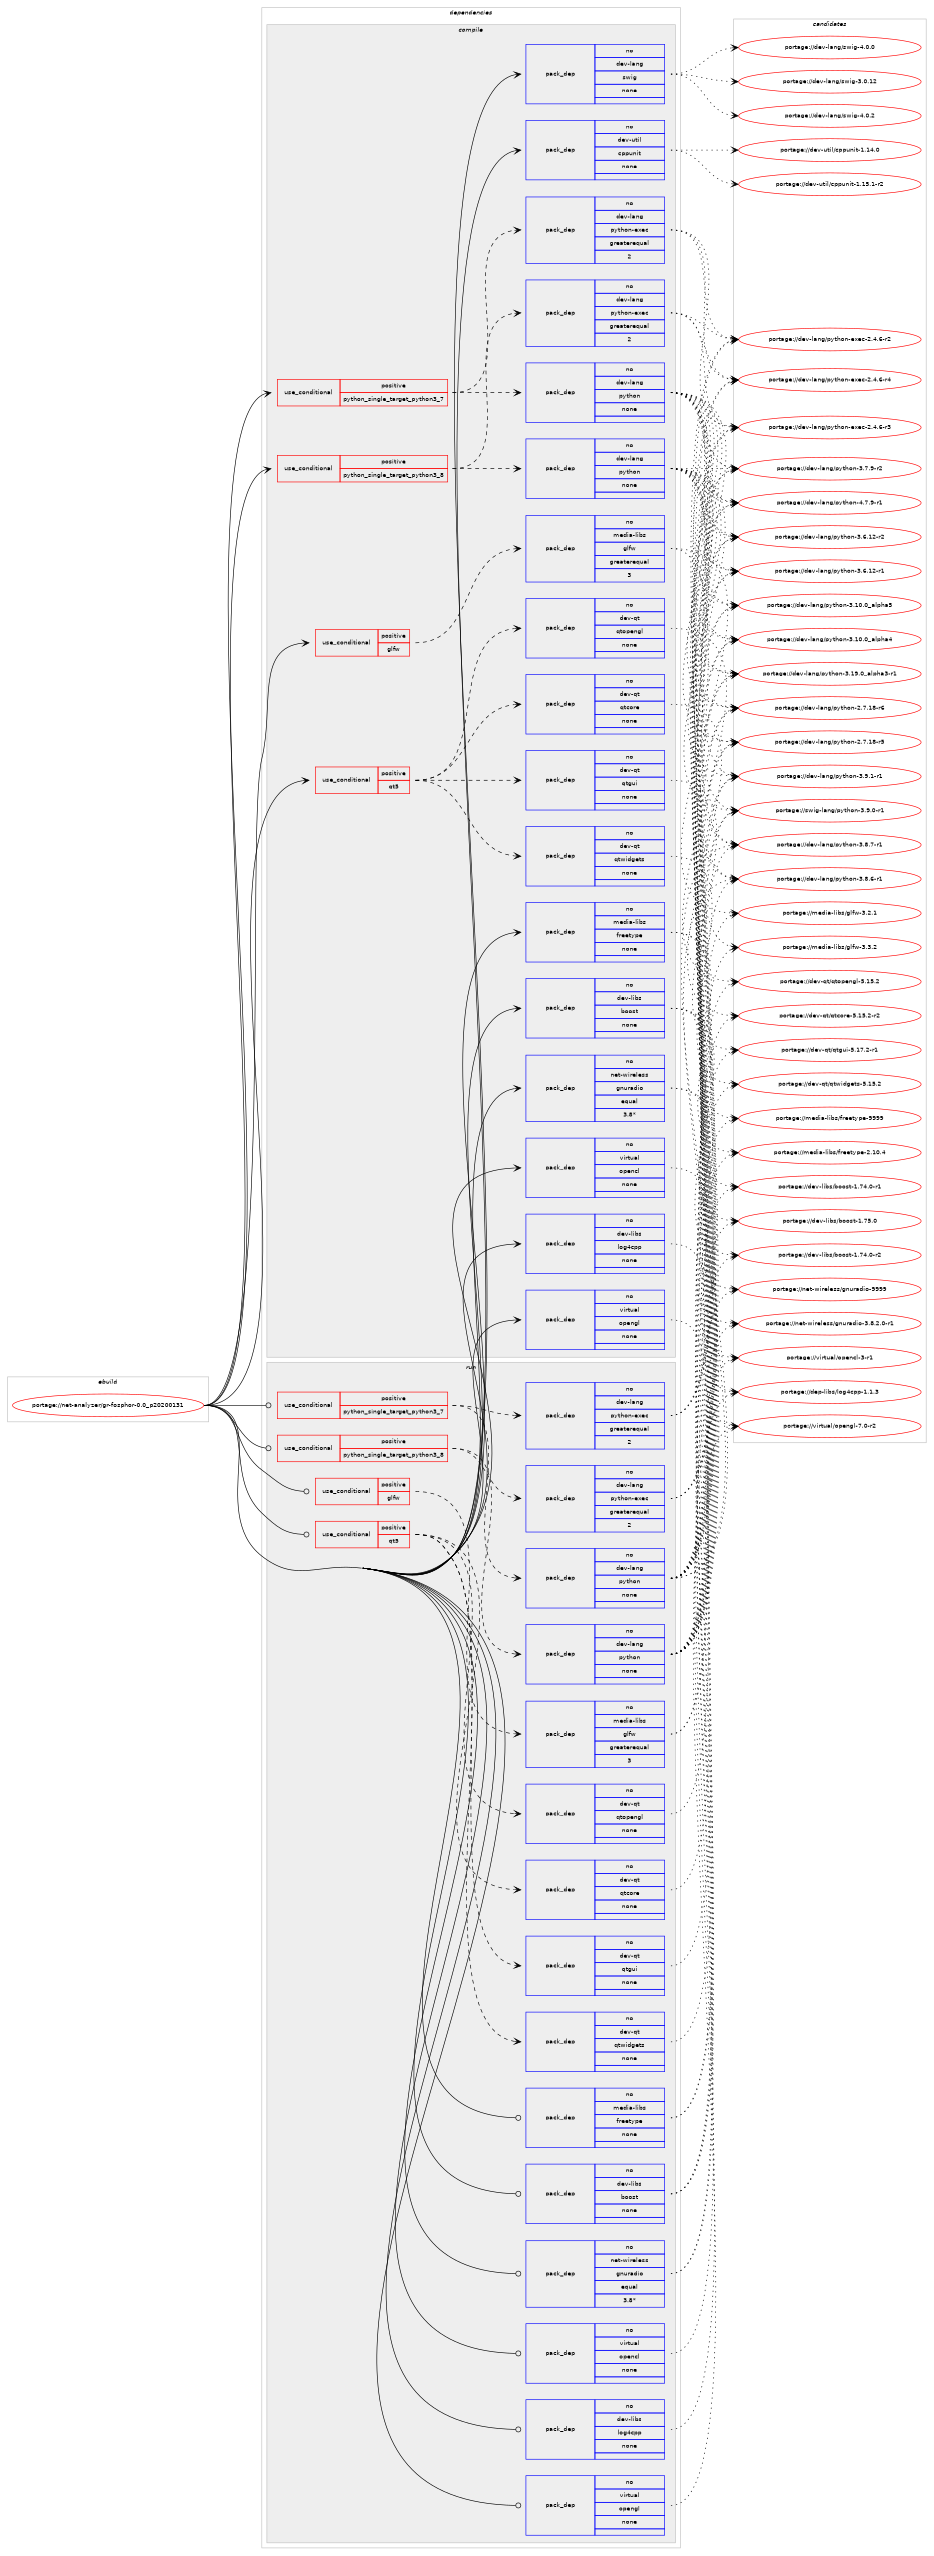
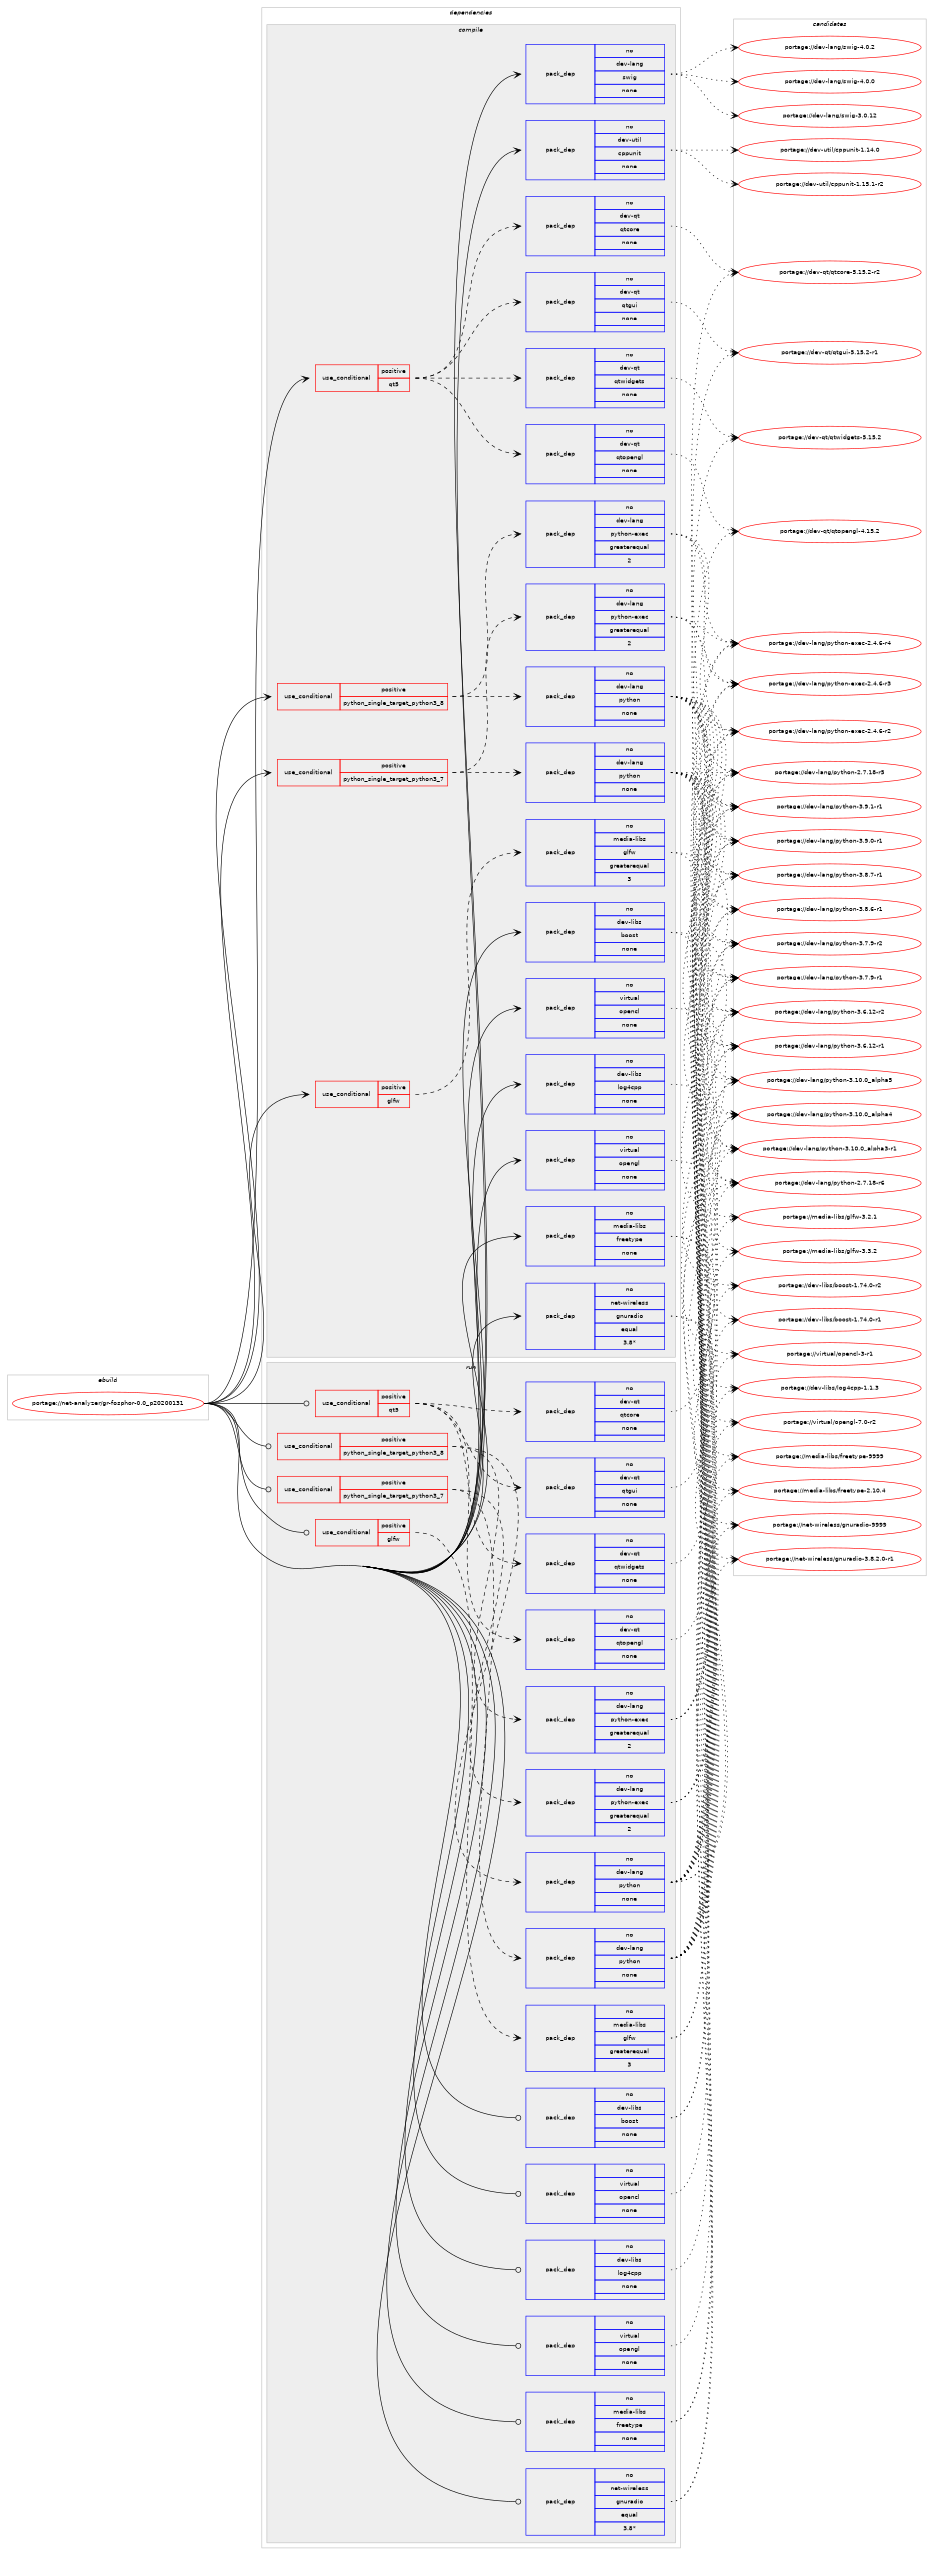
node "portage://dev-lang/python-4.7.9-r1": label "portage://dev-lang/python-4.7.9-r1" -> "portage://dev-lang/python-3.7.9-r1"
node "portage://dev-lang/python-3.19.0_alpha3-r1": label "portage://dev-lang/python-3.19.0_alpha3-r1" -> "portage://dev-lang/python-3.10.0_alpha3-r1"
node "portage://swig-lang/python-3.9.0-r1": label "portage://swig-lang/python-3.9.0-r1" -> "portage://dev-lang/python-3.9.0-r1"
node "portage://dev-qt/qtopengl-5.15.2": label "portage://dev-qt/qtopengl-5.15.2" -> "portage://dev-qt/qtopengl-4.15.2"
node "portage://dev-qt/qtgui-5.17.2-r1": label "portage://dev-qt/qtgui-5.17.2-r1" -> "portage://dev-qt/qtgui-5.15.2-r1"
node "portage://dev-libs/boost-1.75.0": removed
node "portage://dep-libs/log4cpp-1.1.3": label "portage://dep-libs/log4cpp-1.1.3" -> "portage://dev-libs/log4cpp-1.1.3"
